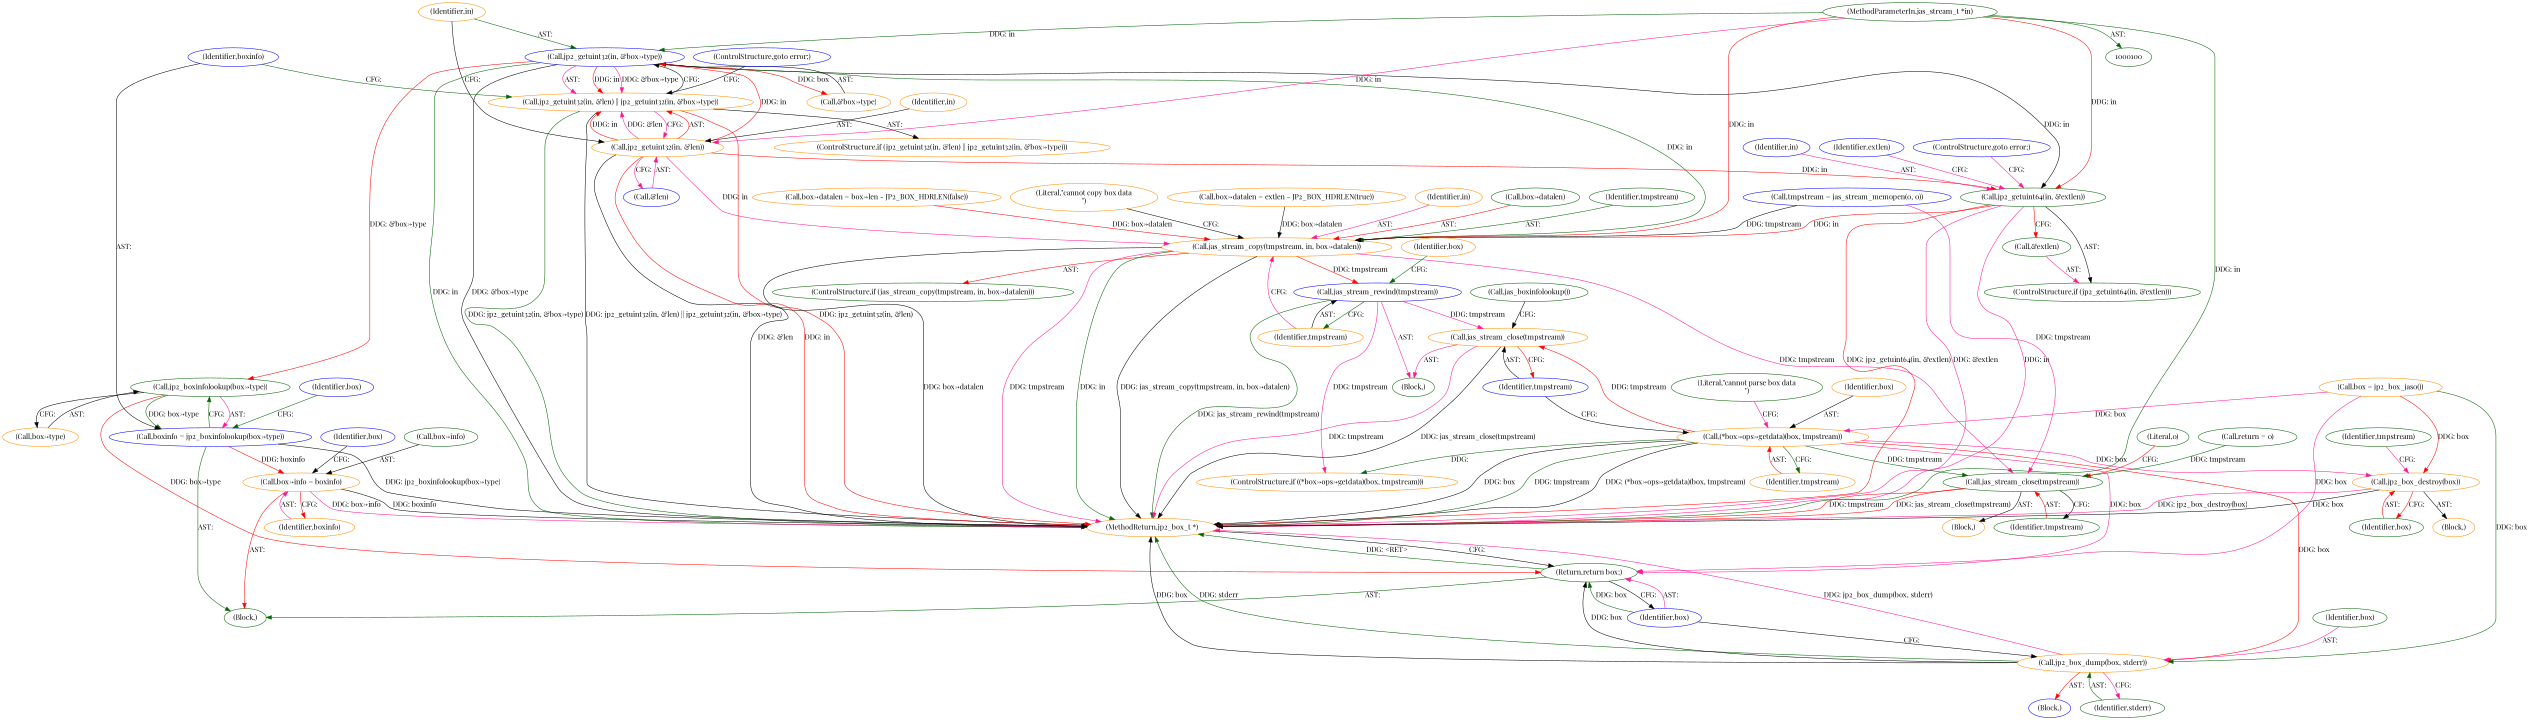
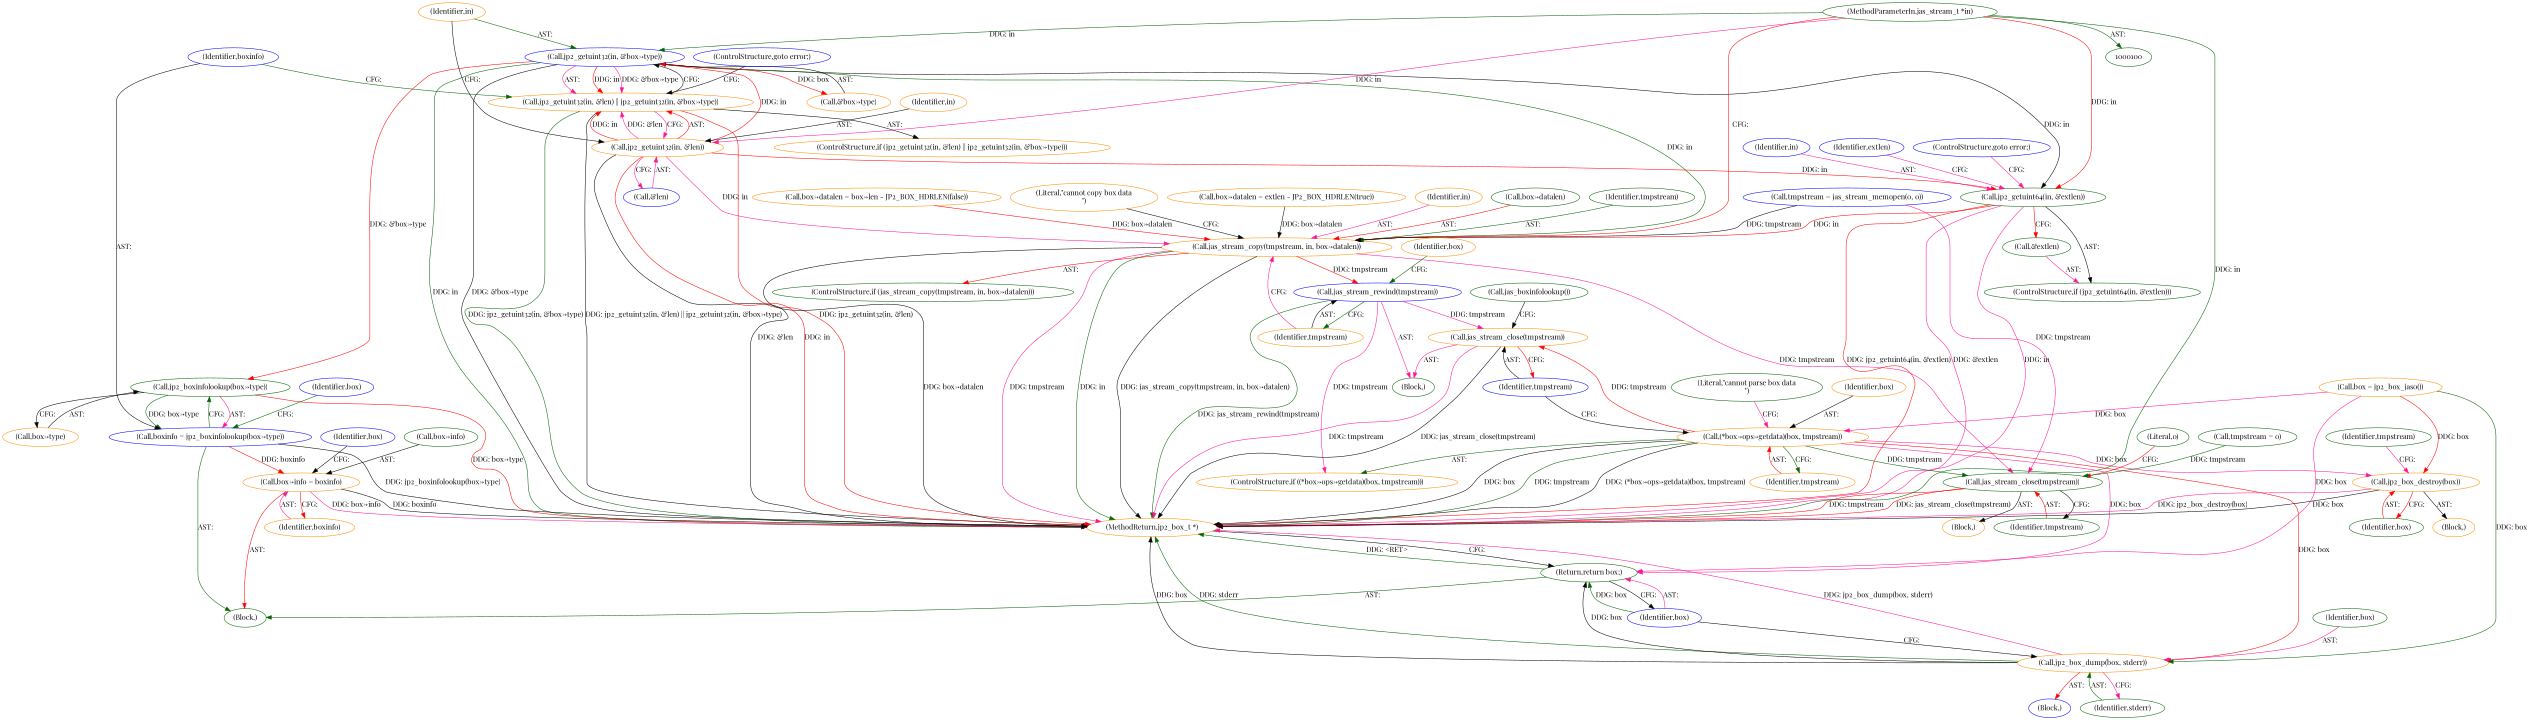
edge "(MethodParameterIn,jas_stream_t *in)" -> "(Call,jas_stream_copy(tmpstream, in, box->datalen))": label "DDG: in" -> "CFG: "
node "(Call,return = 0)": label "(Call,return = 0)" -> "(Call,tmpstream = 0)"
edge "(Call,(*box->ops->getdata)(box, tmpstream))" -> "(ControlStructure,if ((*box->ops->getdata)(box, tmpstream)))": label "DDG: " -> "AST: "
edge "(Call,jp2_boxinfolookup(box->type))" -> "(Return,return box;)": now "(Call,jp2_boxinfolookup(box->type))" -> "(MethodReturn,jp2_box_t *)"
